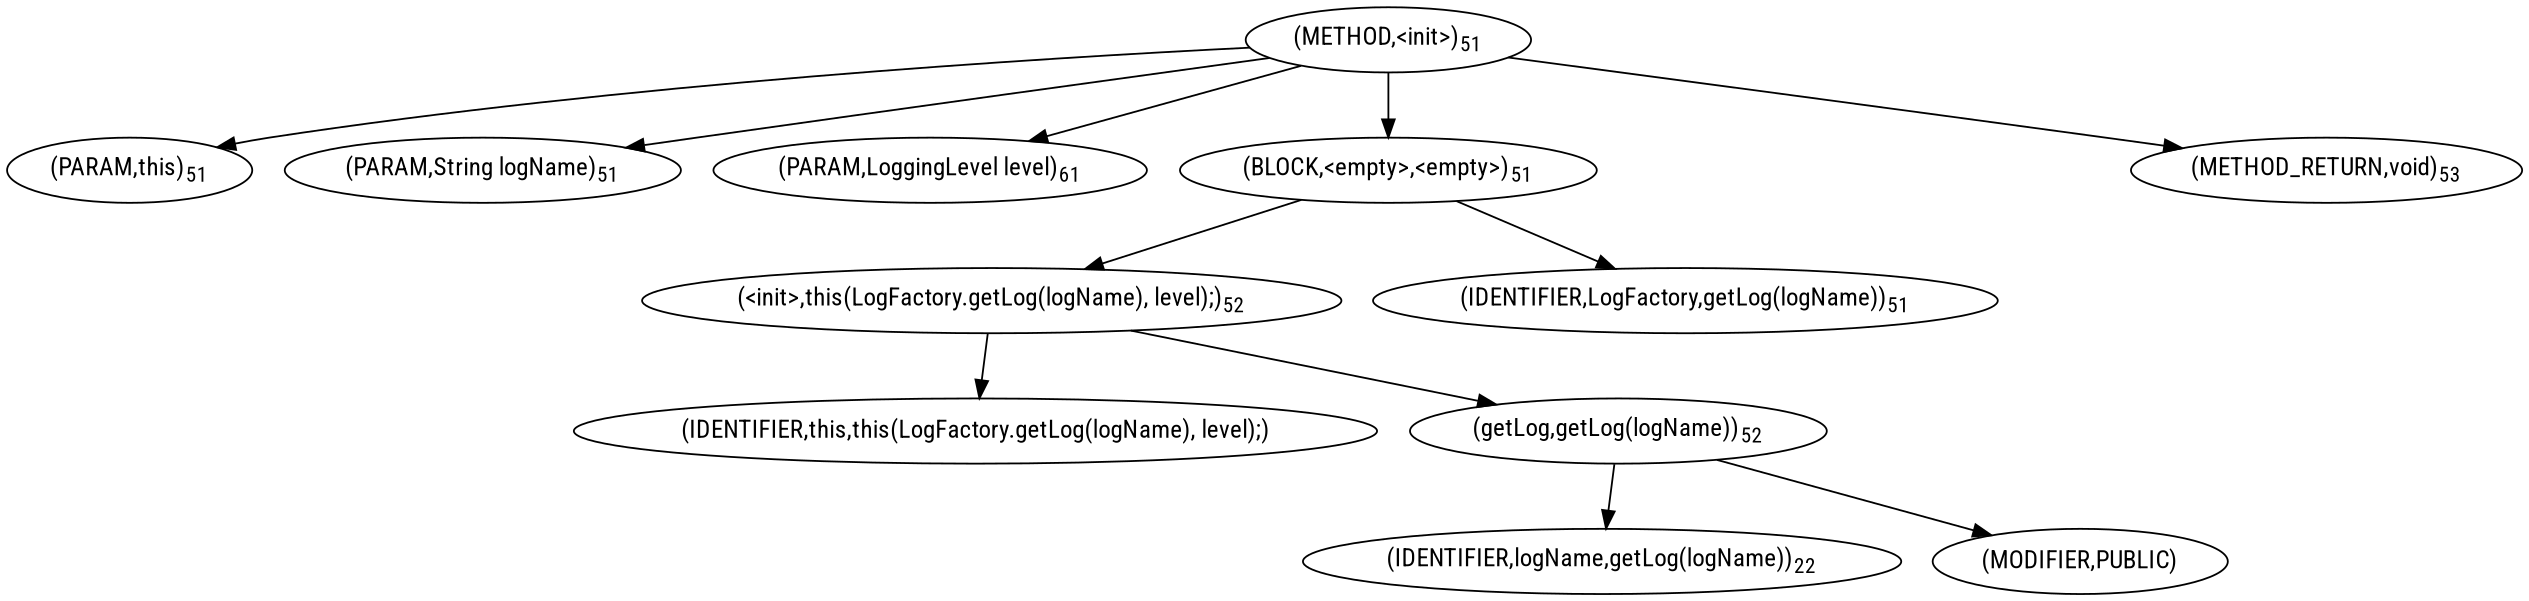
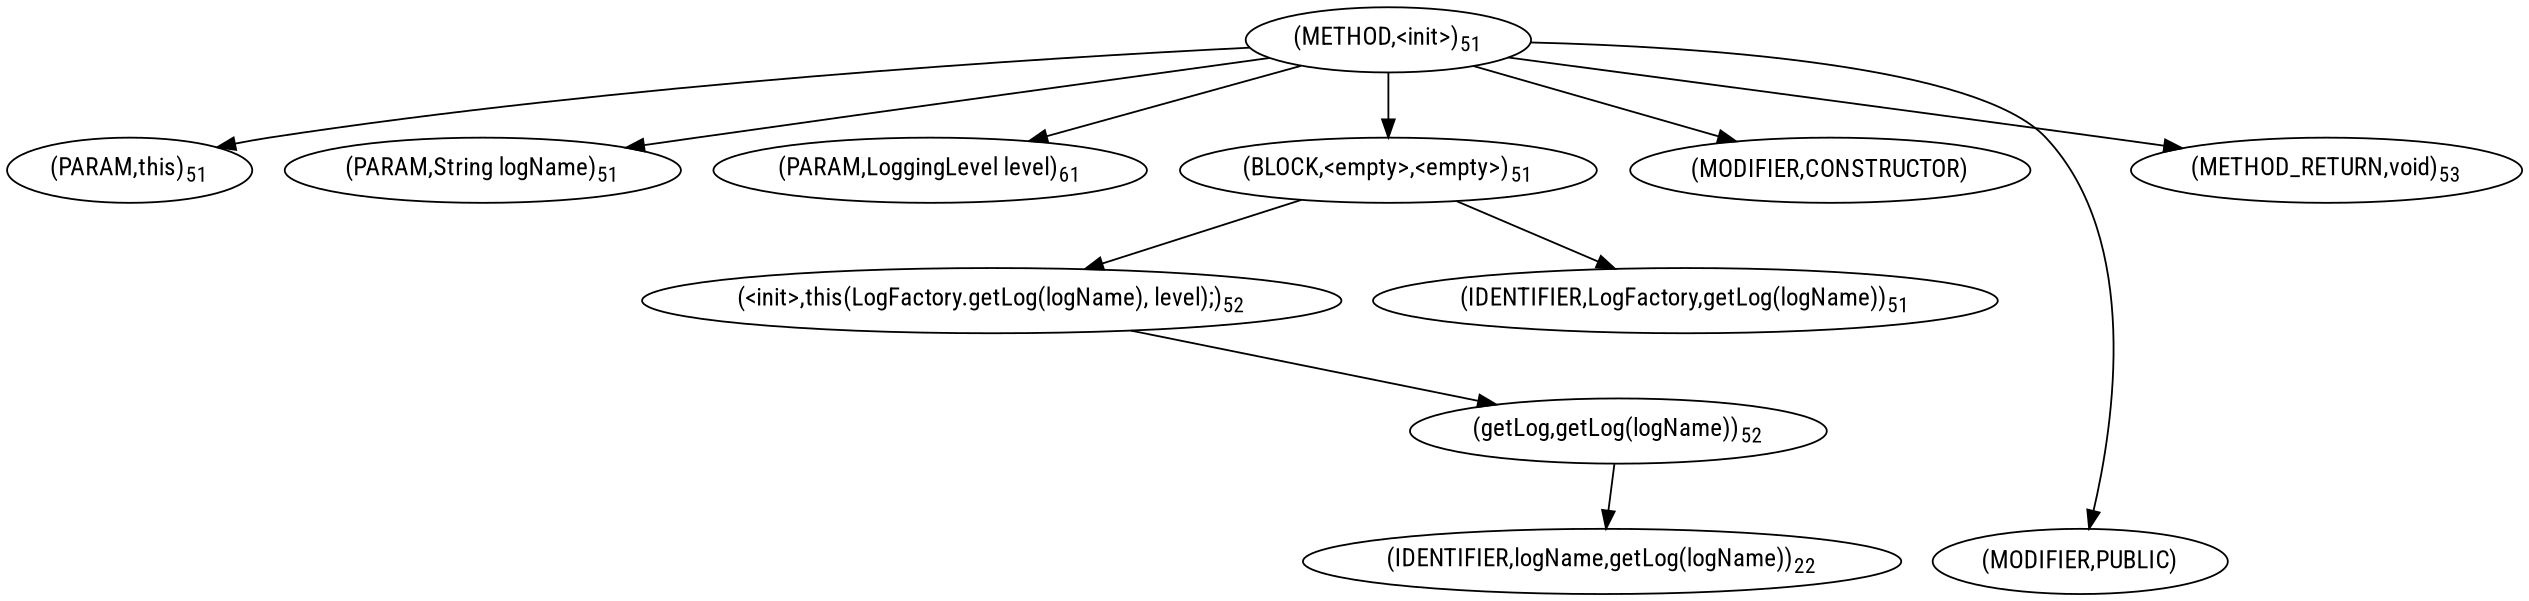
node "(MODIFIER,CONSTRUCTOR)": added
node "(IDENTIFIER,this,this(LogFactory.getLog(logName), level);)": removed
edge "(getLog,getLog(logName))" -> "(MODIFIER,PUBLIC)": now "(METHOD,<init>)" -> "(MODIFIER,PUBLIC)"
